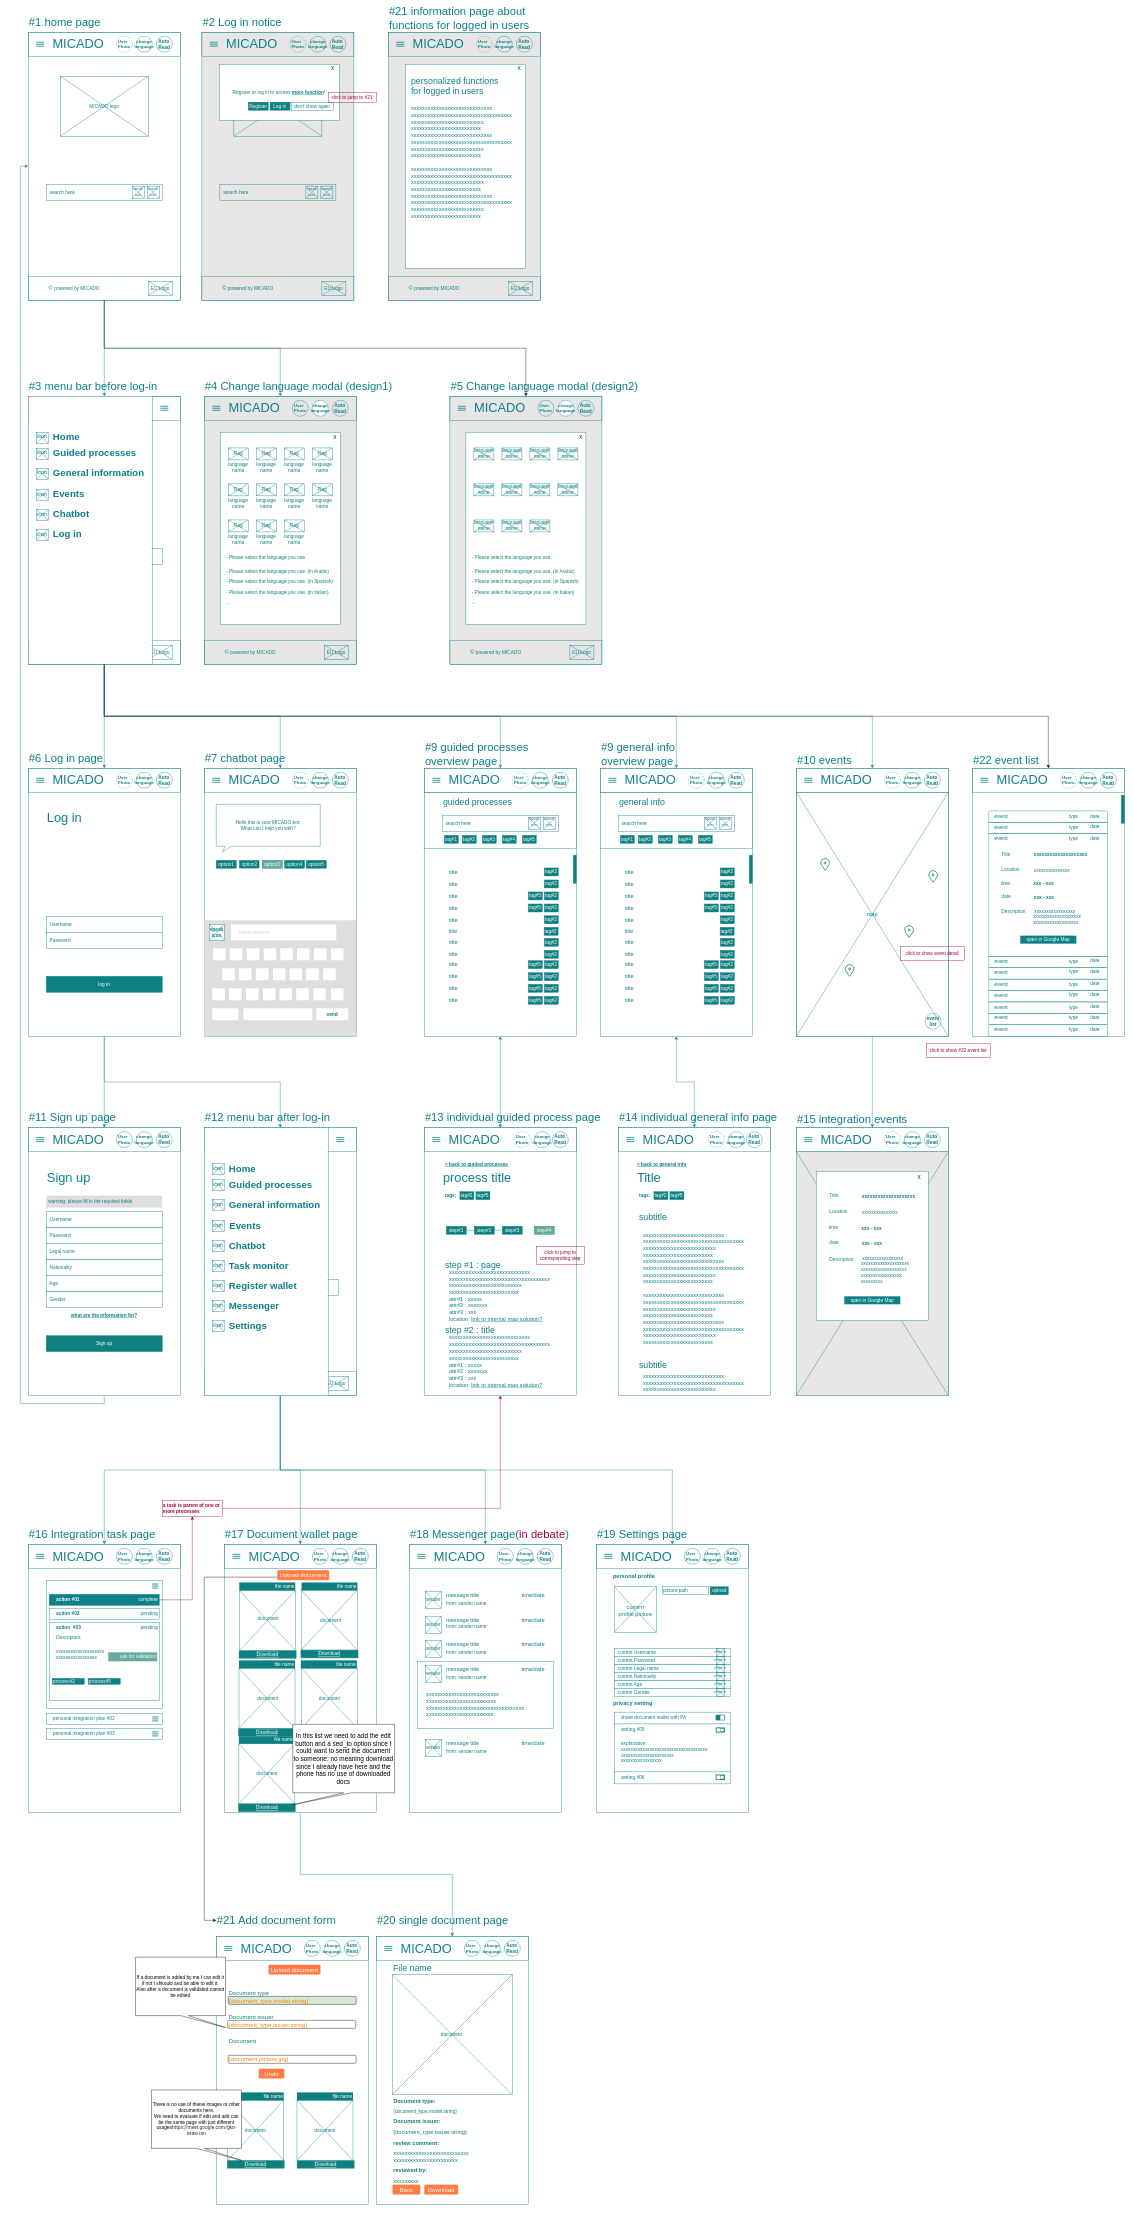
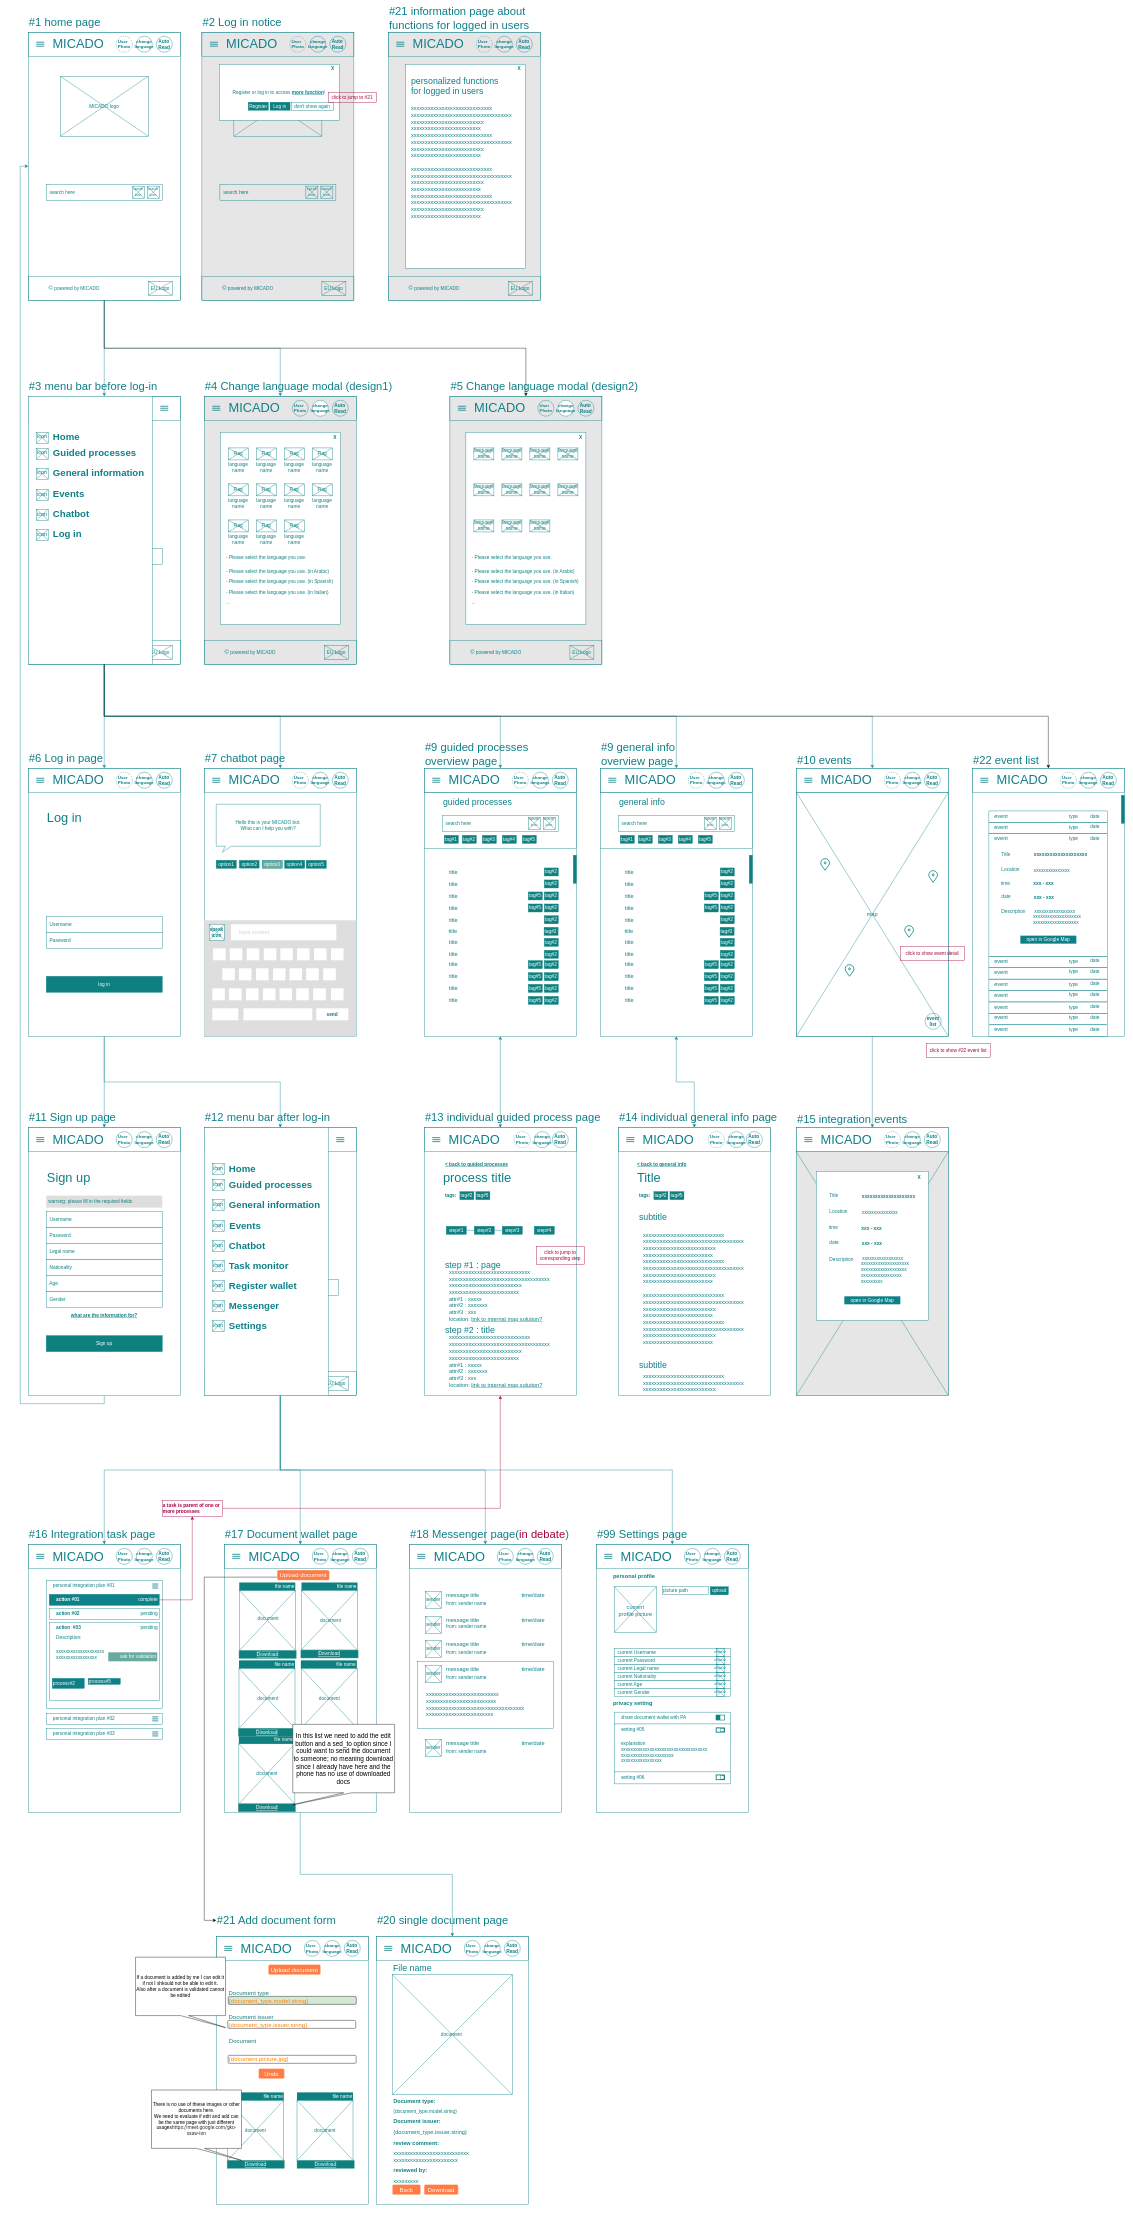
node "step#4": fillcolor #67ab9f -> #0e8080
node "#19 Settings page": label "#19 Settings page" -> "#99 Settings page"
node "personal integration plan #01": added
node "process#2": size 32x6 -> 32x10
node "If a document is added by me I can edit it if not I shkould and be able to edit it. Also after a document is validated cannot be edited": label "If a document is added by me I can edit it if not I shkould and be able to edit it. Also after a document is validated cannot be edited" -> "If a document is added by me I can edit it if not I shkould not be able to edit it. Also after a document is validated cannot be edited"
